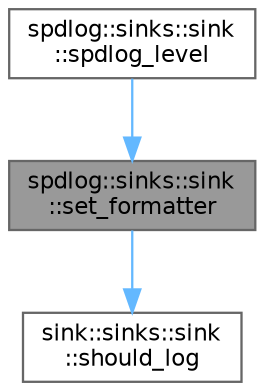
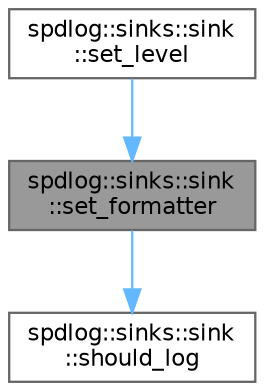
node "spdlog::sinks::sink ::spdlog_level": label "spdlog::sinks::sink ::spdlog_level" -> "spdlog::sinks::sink ::set_level"
node "sink::sinks::sink ::should_log": label "sink::sinks::sink ::should_log" -> "spdlog::sinks::sink ::should_log"
